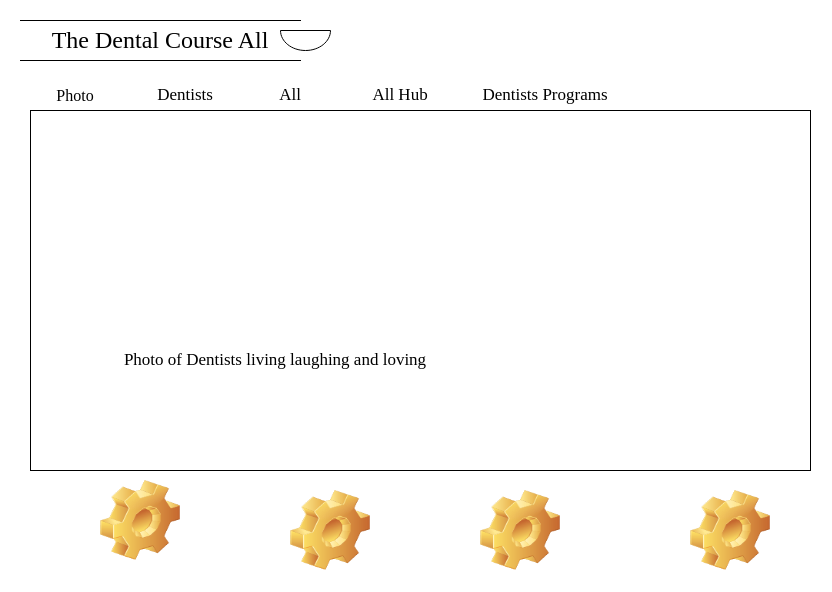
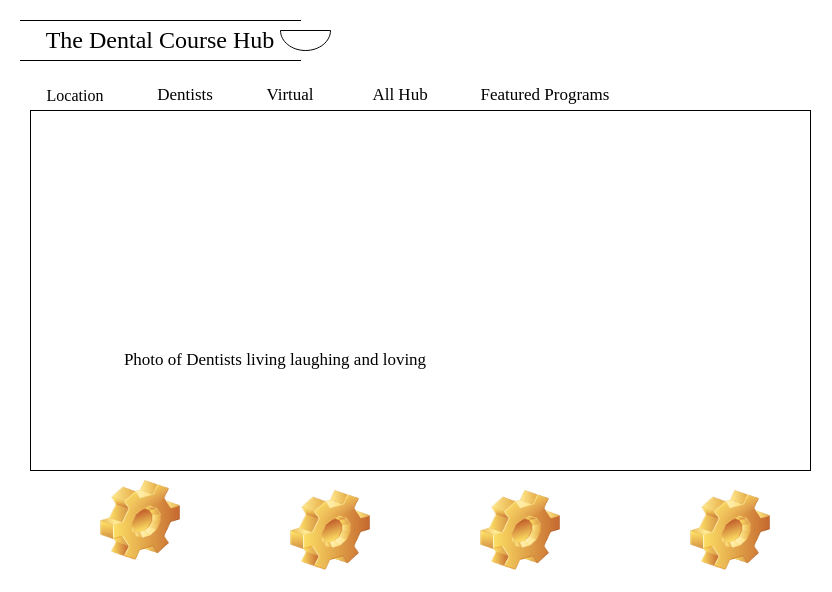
node "The Dental Course All": label "The Dental Course All" -> "The Dental Course Hub"
node "Photo": label "Photo" -> "Location"
node "All": label "All" -> "Virtual"
node "Dentists Programs": label "Dentists Programs" -> "Featured Programs"
